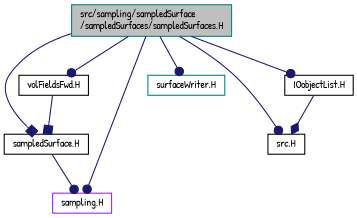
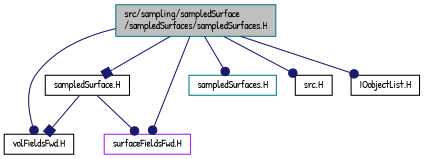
node "surfaceWriter.H": label "surfaceWriter.H" -> "sampledSurfaces.H"
edge "IOobjectList.H" -> "src.H": removed
edge "volFieldsFwd.H" -> "sampledSurface.H": reversed
node "sampling.H": label "sampling.H" -> "surfaceFieldsFwd.H"
